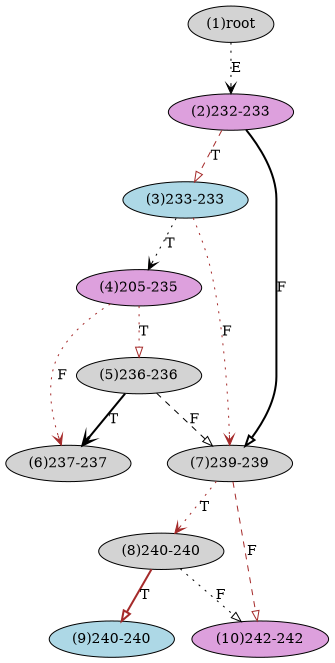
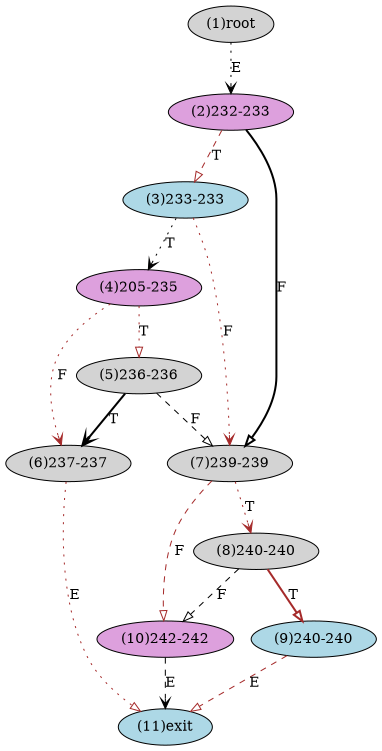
edge "(8)240-240" -> "(10)242-242": style dotted -> dashed
node "(11)exit": added
